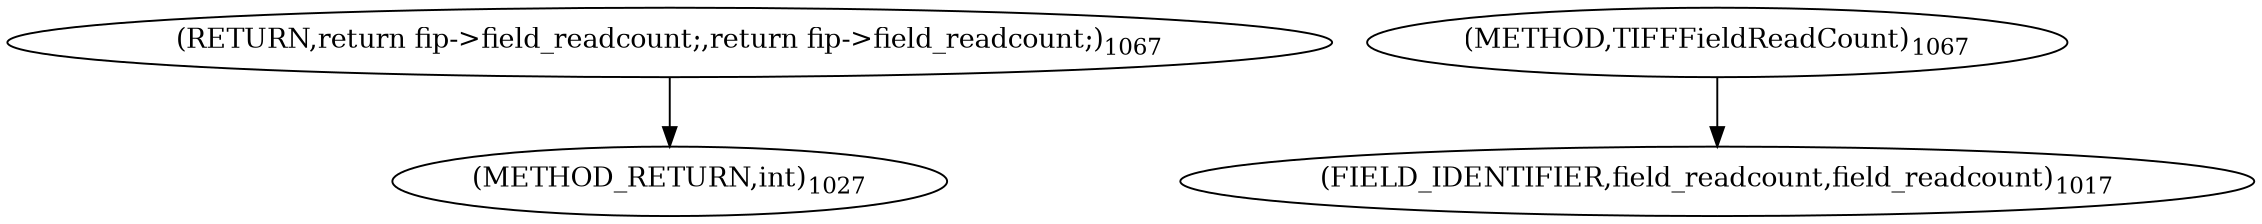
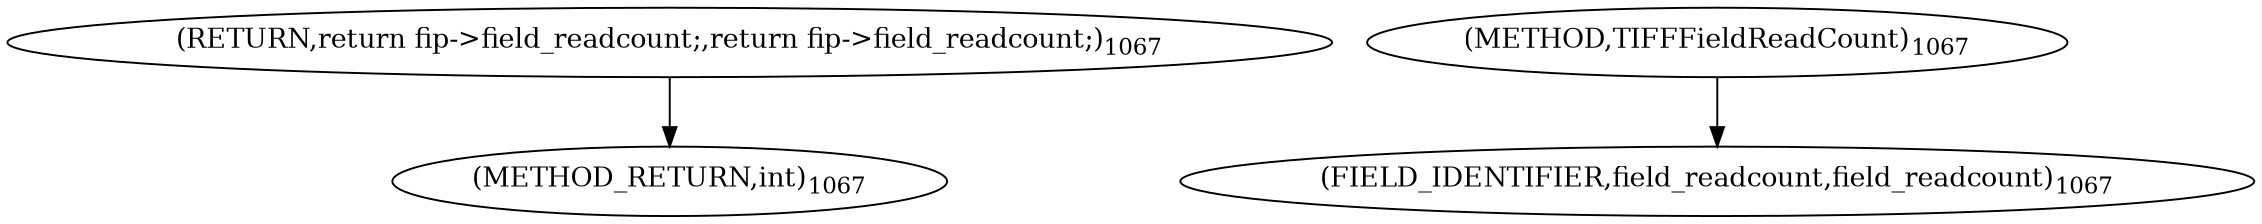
node "(METHOD_RETURN,int)": text "1027" -> "1067"
node "(FIELD_IDENTIFIER,field_readcount,field_readcount)": text "1017" -> "1067"
